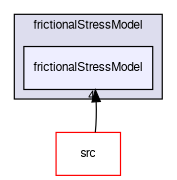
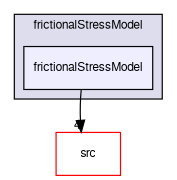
edge "src" -> "frictionalStressModel": reversed
